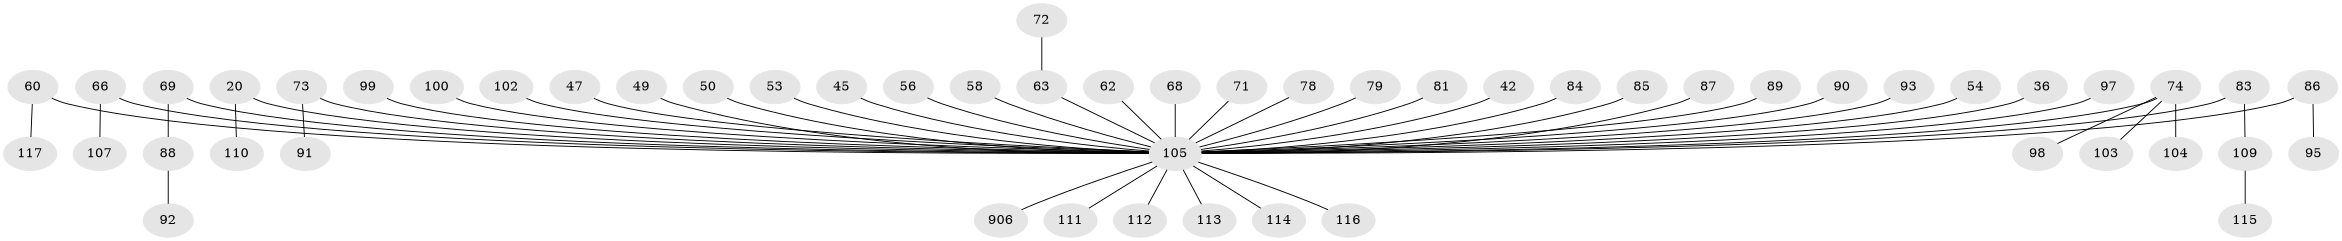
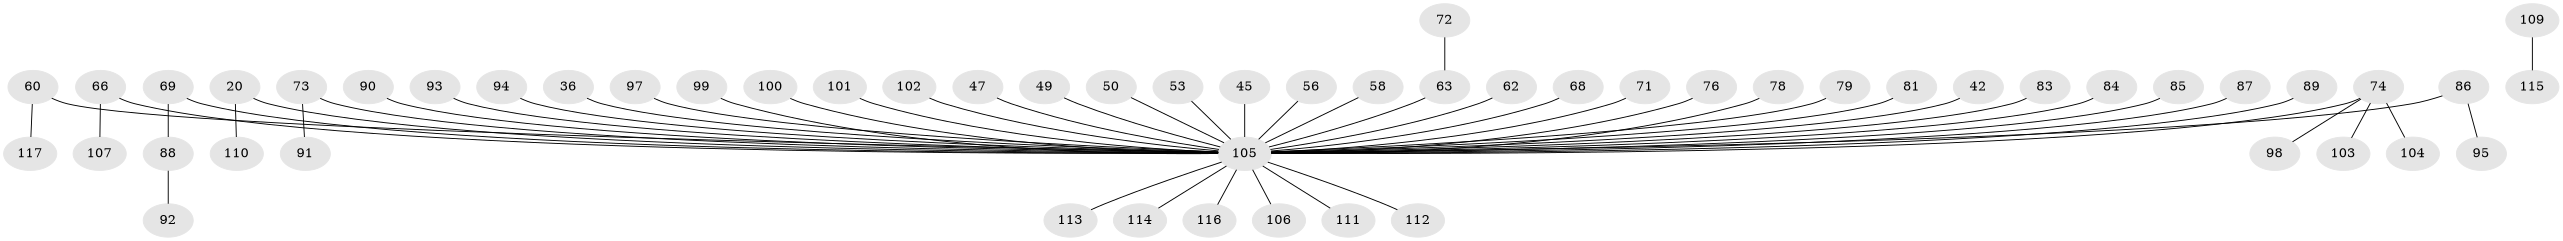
node "101": added
node "76": added
node "54": label "54" -> "94"
edge "83" -- "109": removed
node "906": label "906" -> "106"
